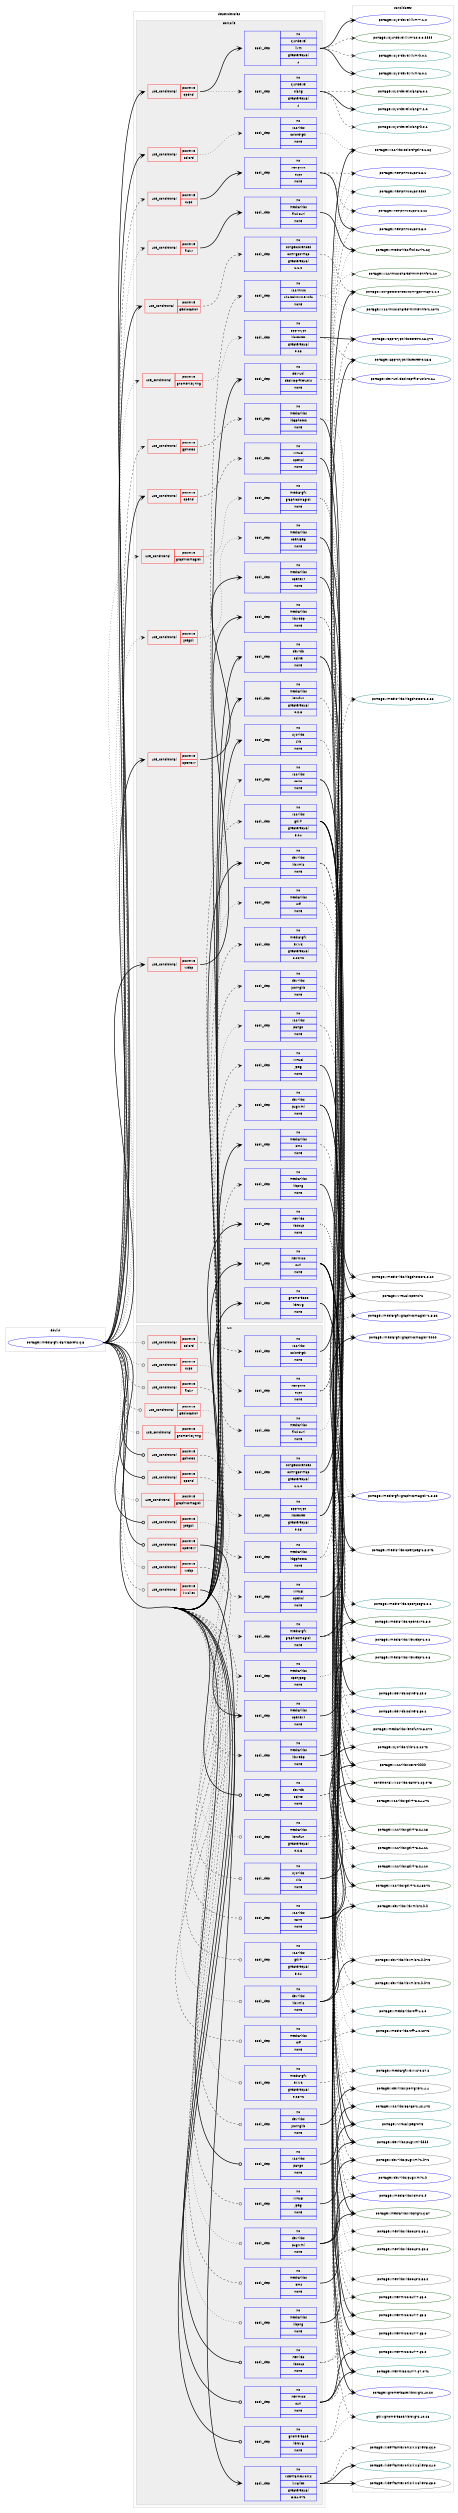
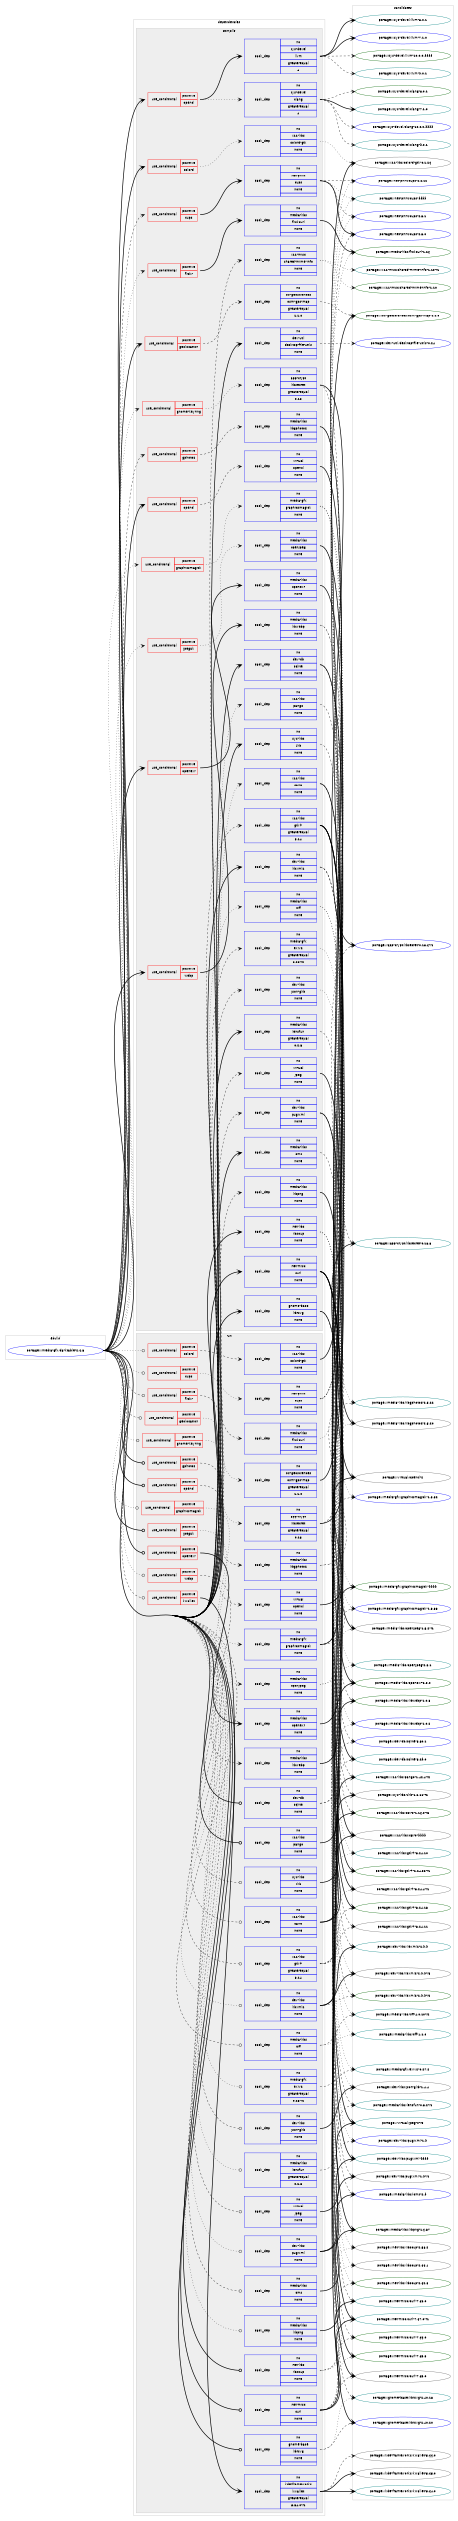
node "portage://sys-devel/clang-10.0.0.9999": added
node "portage://media-gfx/graphicsmagick-9999": color blue -> darkgreen
node "conditional://x11-libs/cairo-1.16.0-r3": label "conditional://x11-libs/cairo-1.16.0-r3" -> "portage://x11-libs/cairo-1.16.0-r3"
node "gtk://gnome-base/librsvg-2.40.18": label "gtk://gnome-base/librsvg-2.40.18" -> "portage://gnome-base/librsvg-2.40.18"
